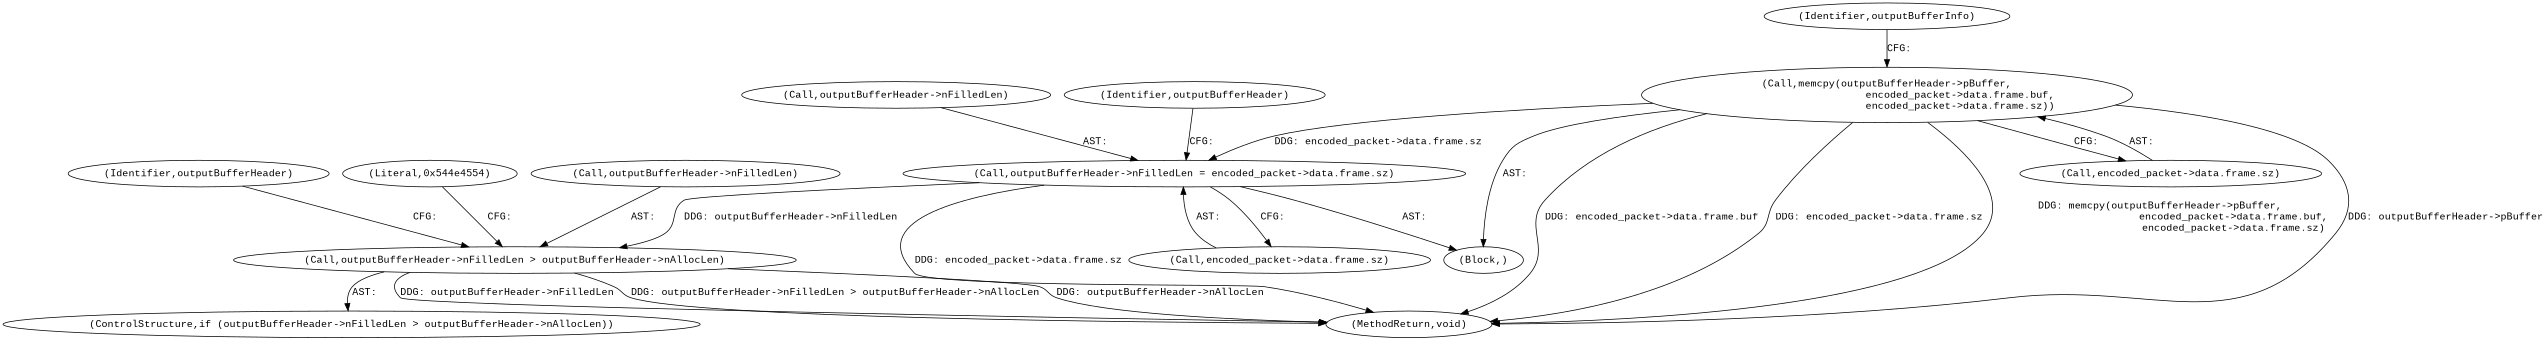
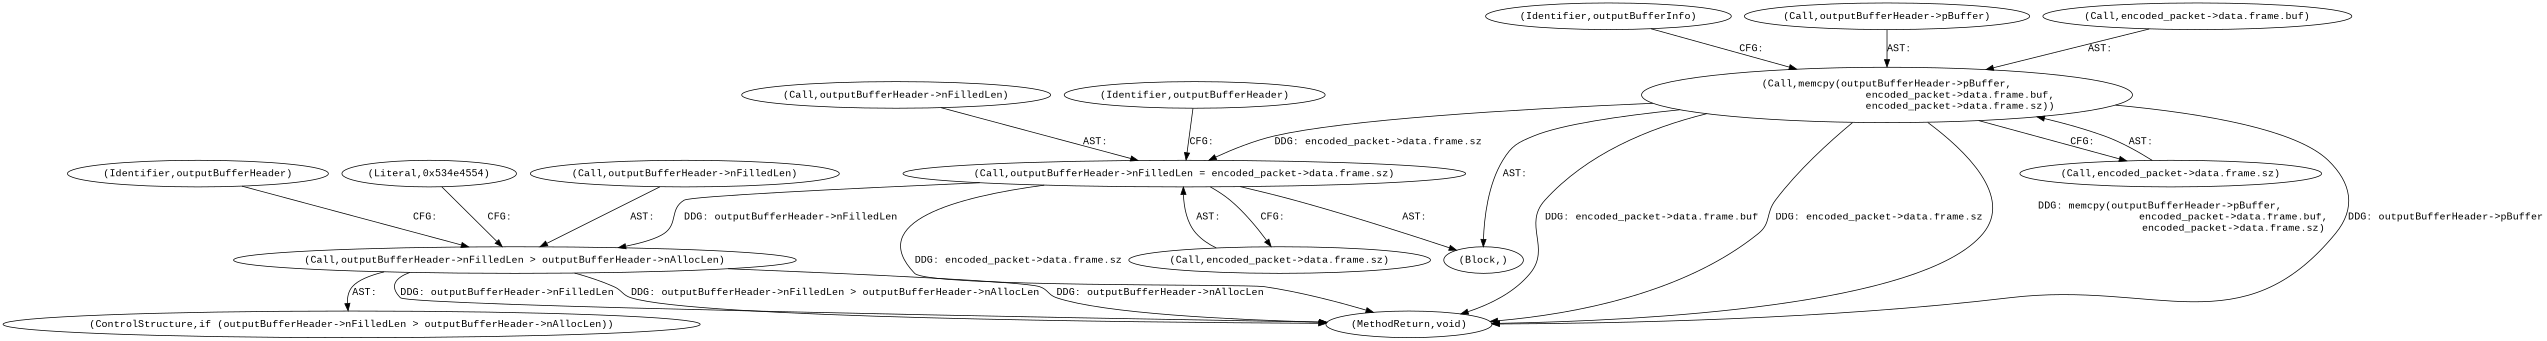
node "(Call,outputBufferHeader->pBuffer)": added
node "(Call,encoded_packet->data.frame.buf)": added
node "(Literal,0x544e4554)": label "(Literal,0x544e4554)" -> "(Literal,0x534e4554)"
